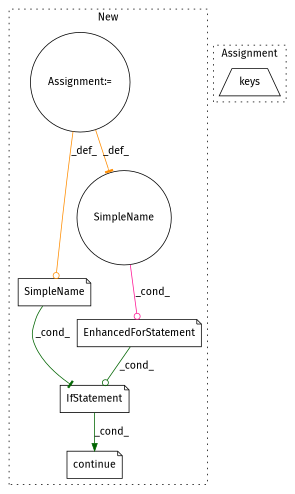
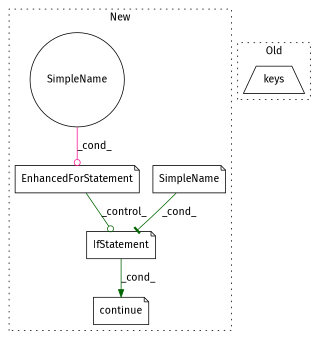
cluster "Assignment": label "Assignment" -> "Old"
node "Assignment:=": removed
edge "EnhancedForStatement" -> "IfStatement": label "_cond_" -> "_control_"
